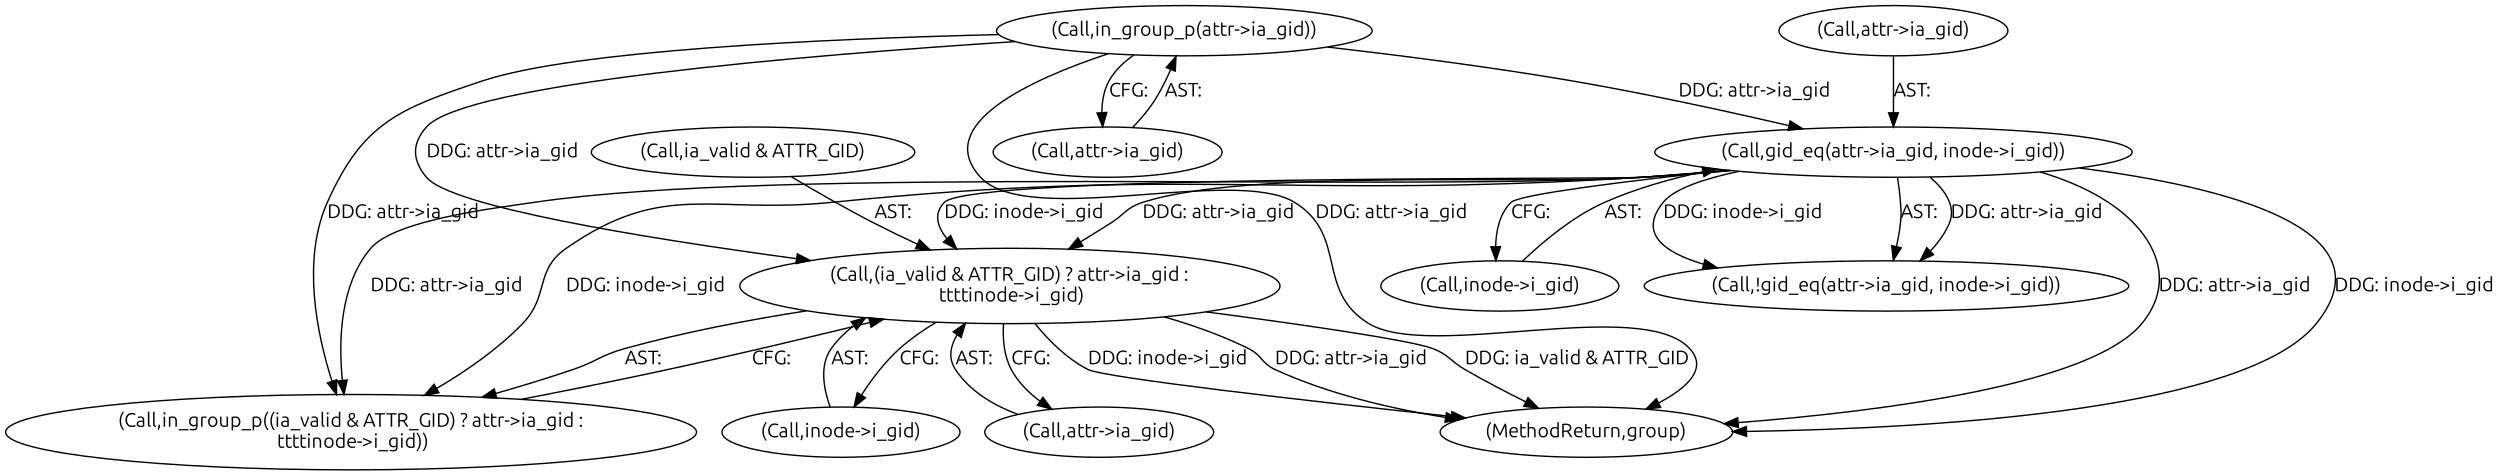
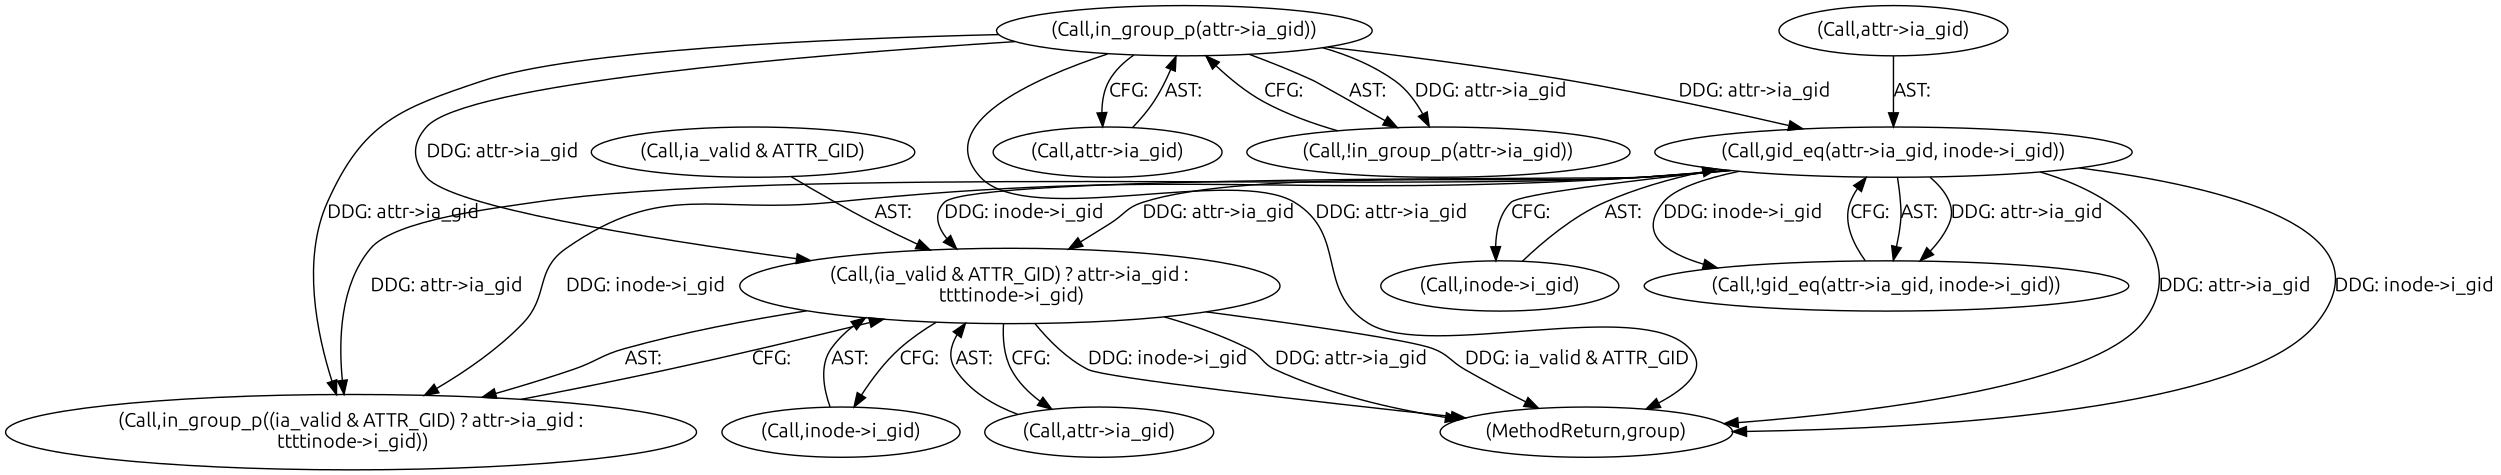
node "(Call,!in_group_p(attr->ia_gid))": added
edge "(Call,!gid_eq(attr->ia_gid, inode->i_gid))" -> "(Call,gid_eq(attr->ia_gid, inode->i_gid))": added, label "CFG:"
